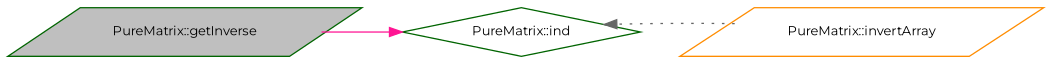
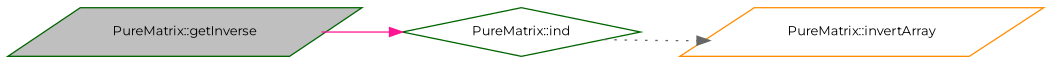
edge "PureMatrix::invertArray" -> "PureMatrix::ind": reversed
